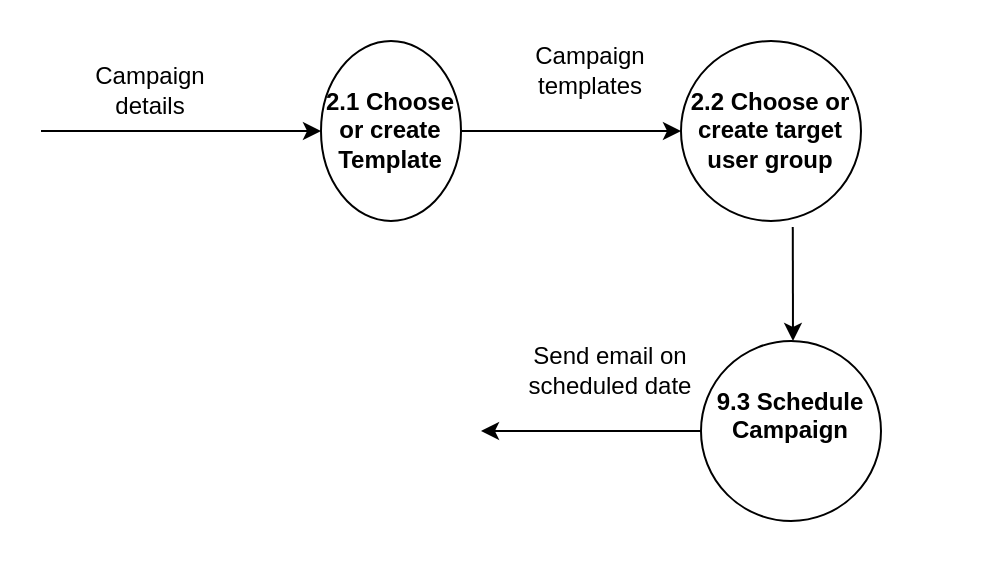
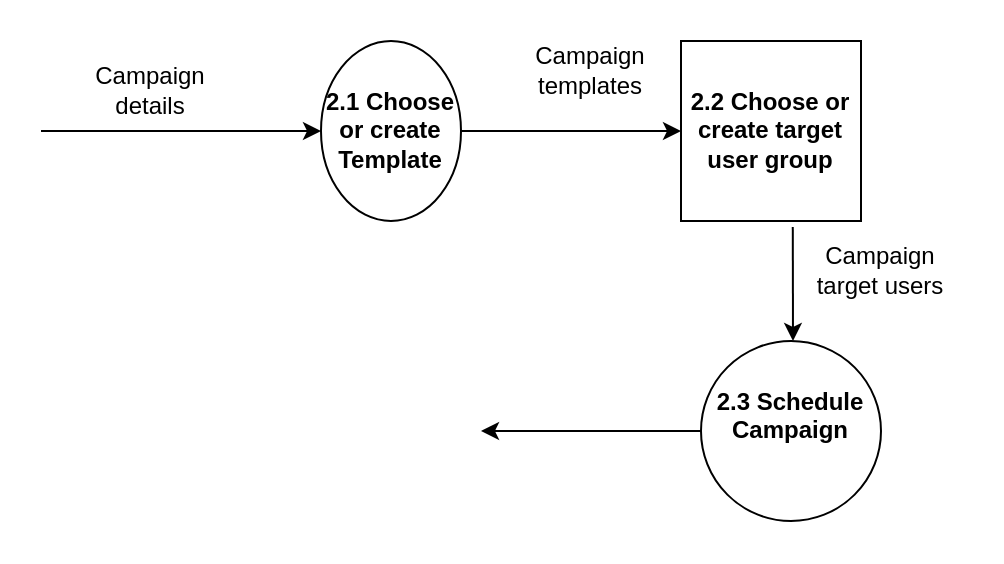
node "2.2 Choose or create target user group": shape ellipse -> rectangle
node "Campaign target users": added
node "Send email on scheduled date": removed
node "9.3 Schedule Campaign": label "9.3 Schedule Campaign" -> "2.3 Schedule Campaign"
